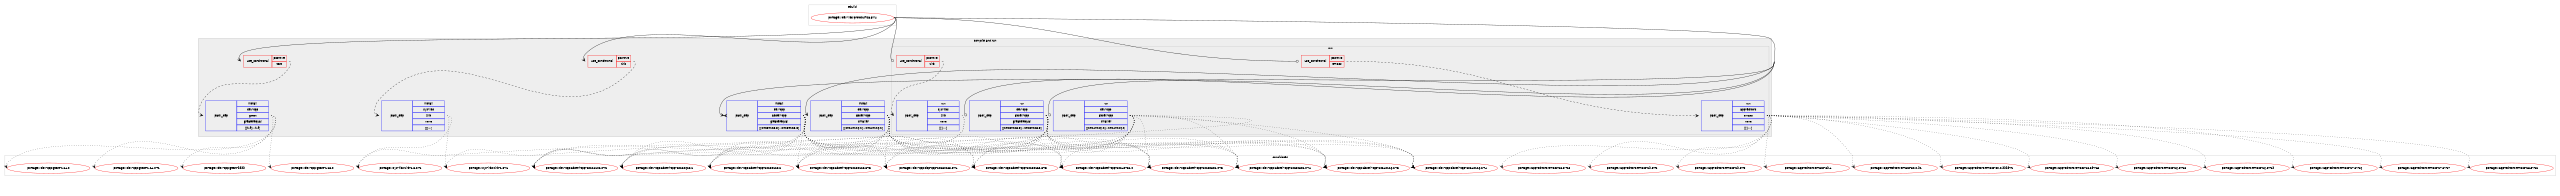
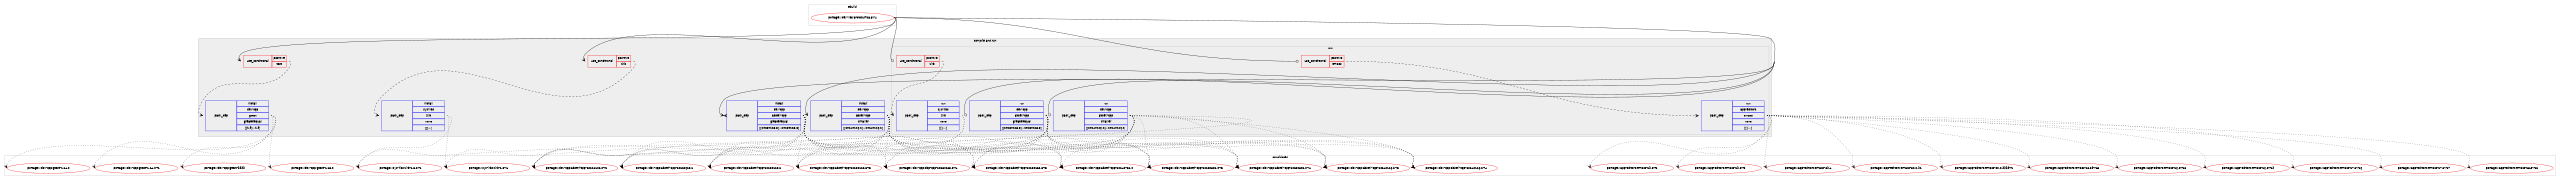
node "portage://dev-cpp/abseil-cpp-20220623.1": label "portage://dev-cpp/abseil-cpp-20220623.1" -> "portage://dev-cpp/abseil-app-20220623.1"
node "portage://app-editors/emacs-28.2-r13": removed
